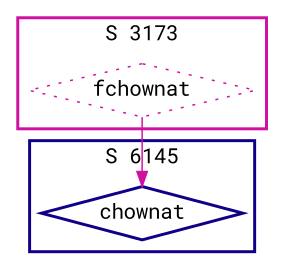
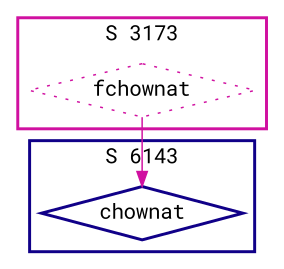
cluster "S 6145": label "S 6145" -> "S 6143"
